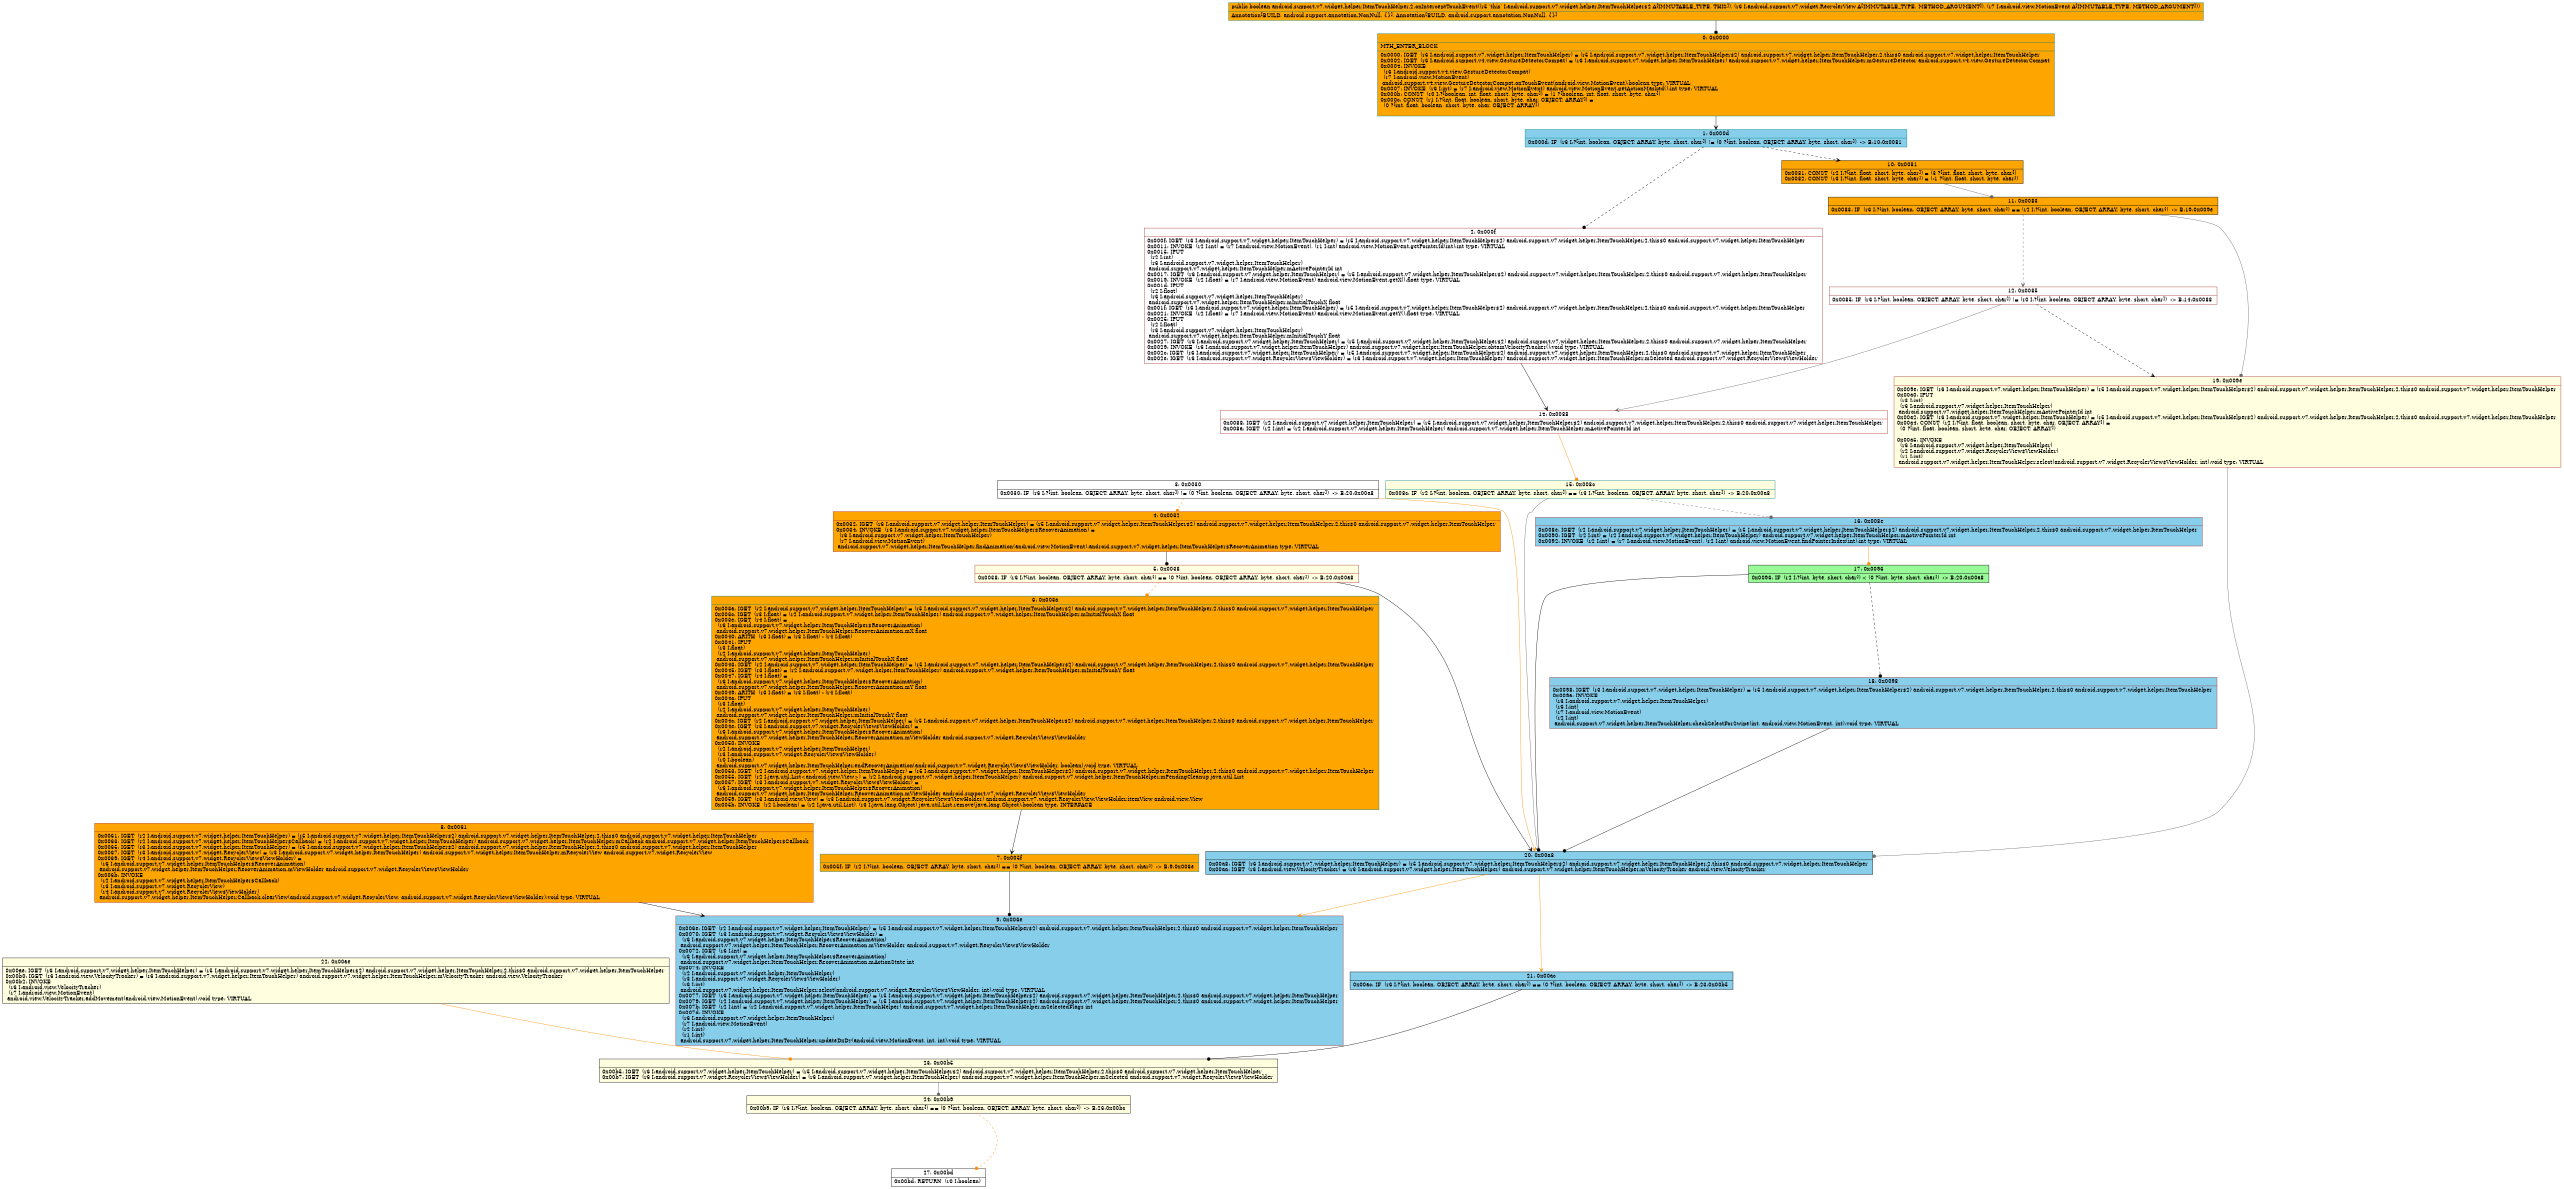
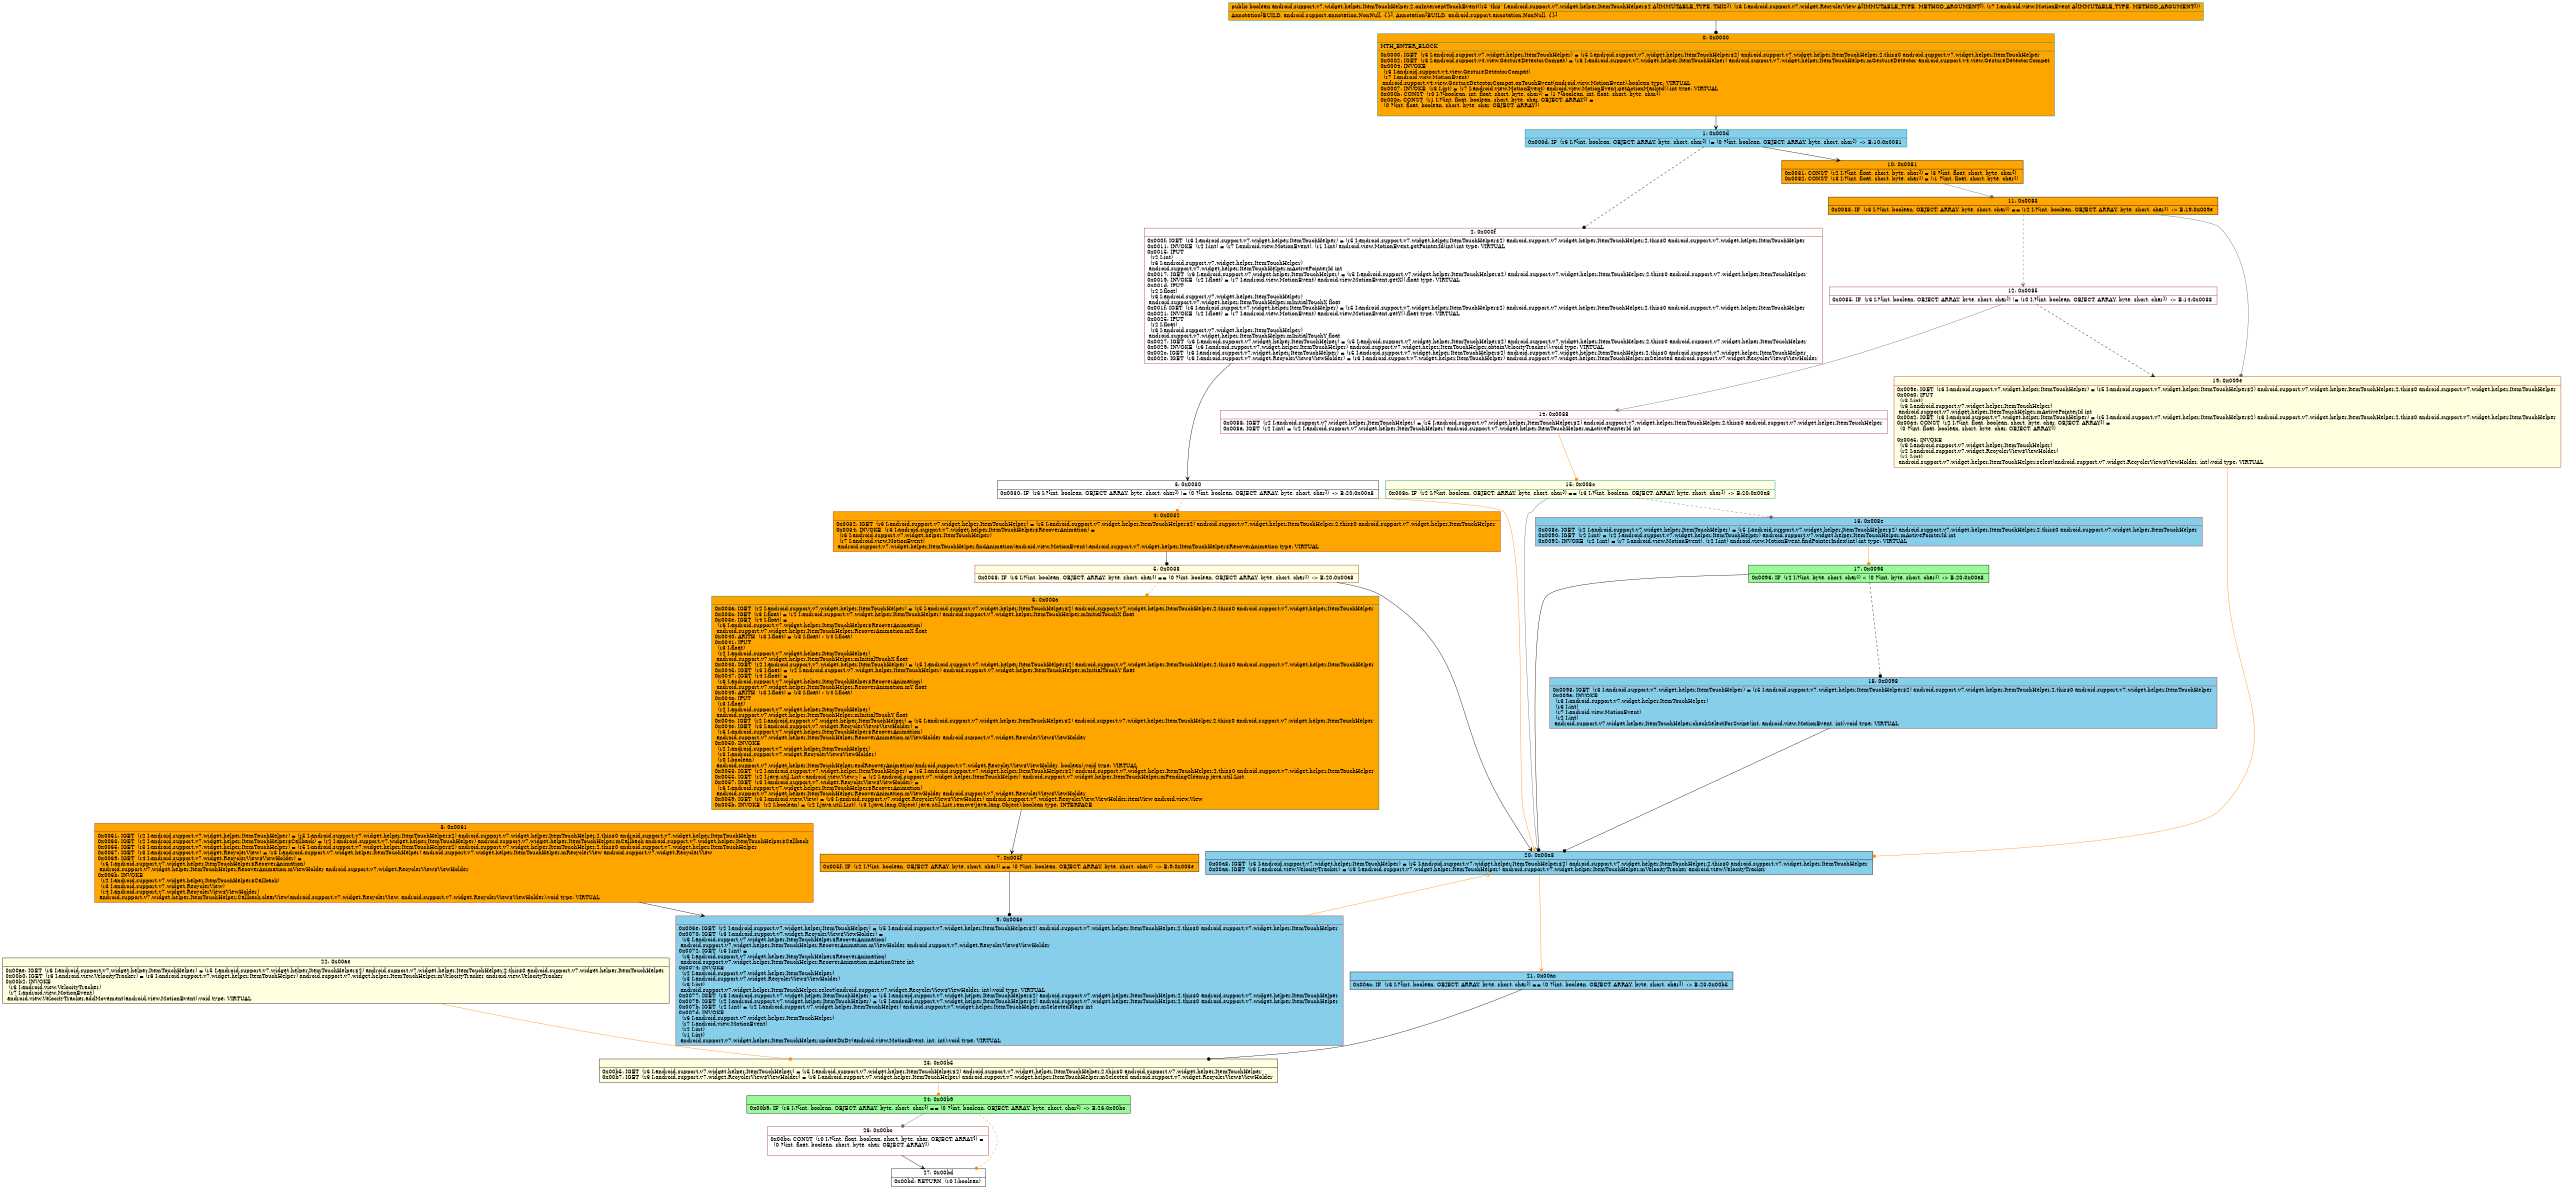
edge "1: 0x000d" -> "10: 0x0081": style dashed -> solid
edge "2: 0x000f" -> "14: 0x0088": now "2: 0x000f" -> "3: 0x0030"
edge "19: 0x009e" -> "20: 0x00a8": color gray40 -> darkorange
node "7: 0x005f": color teal -> black
edge "20: 0x00a8" -> "9: 0x006e": reversed
edge "23: 0x00b5" -> "24: 0x00b9": color gray40 -> darkorange
node "24: 0x00b9": fillcolor lightyellow -> palegreen
node "26: 0x00bc": added
